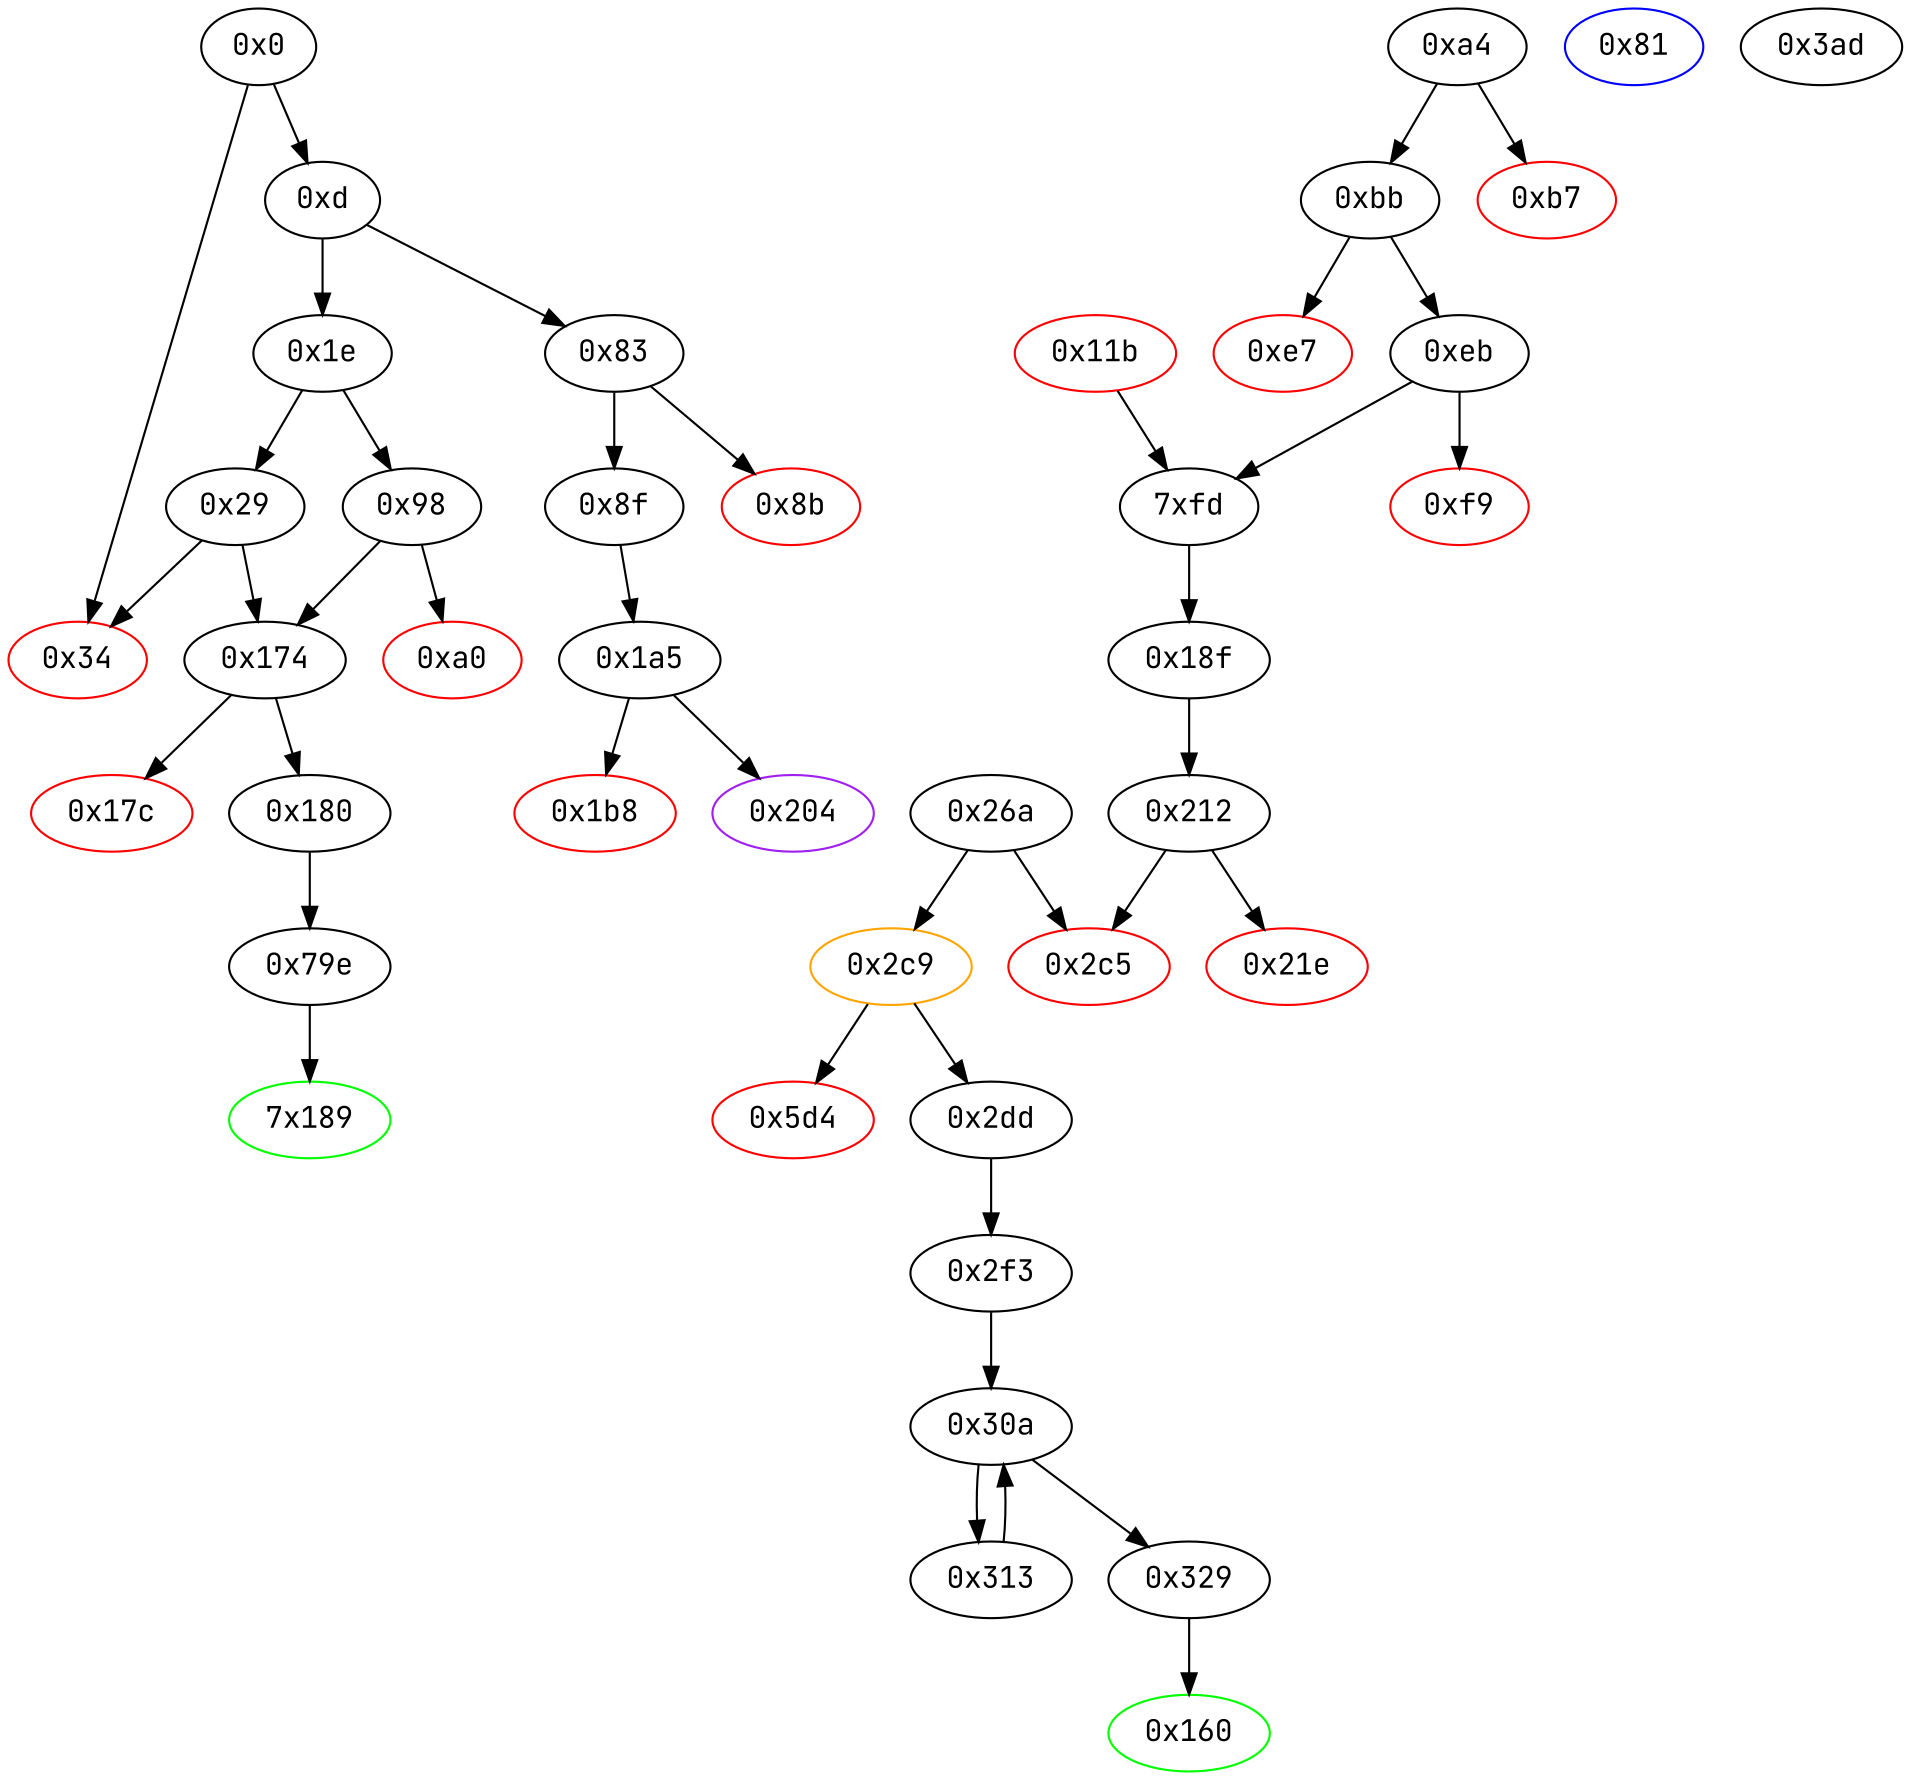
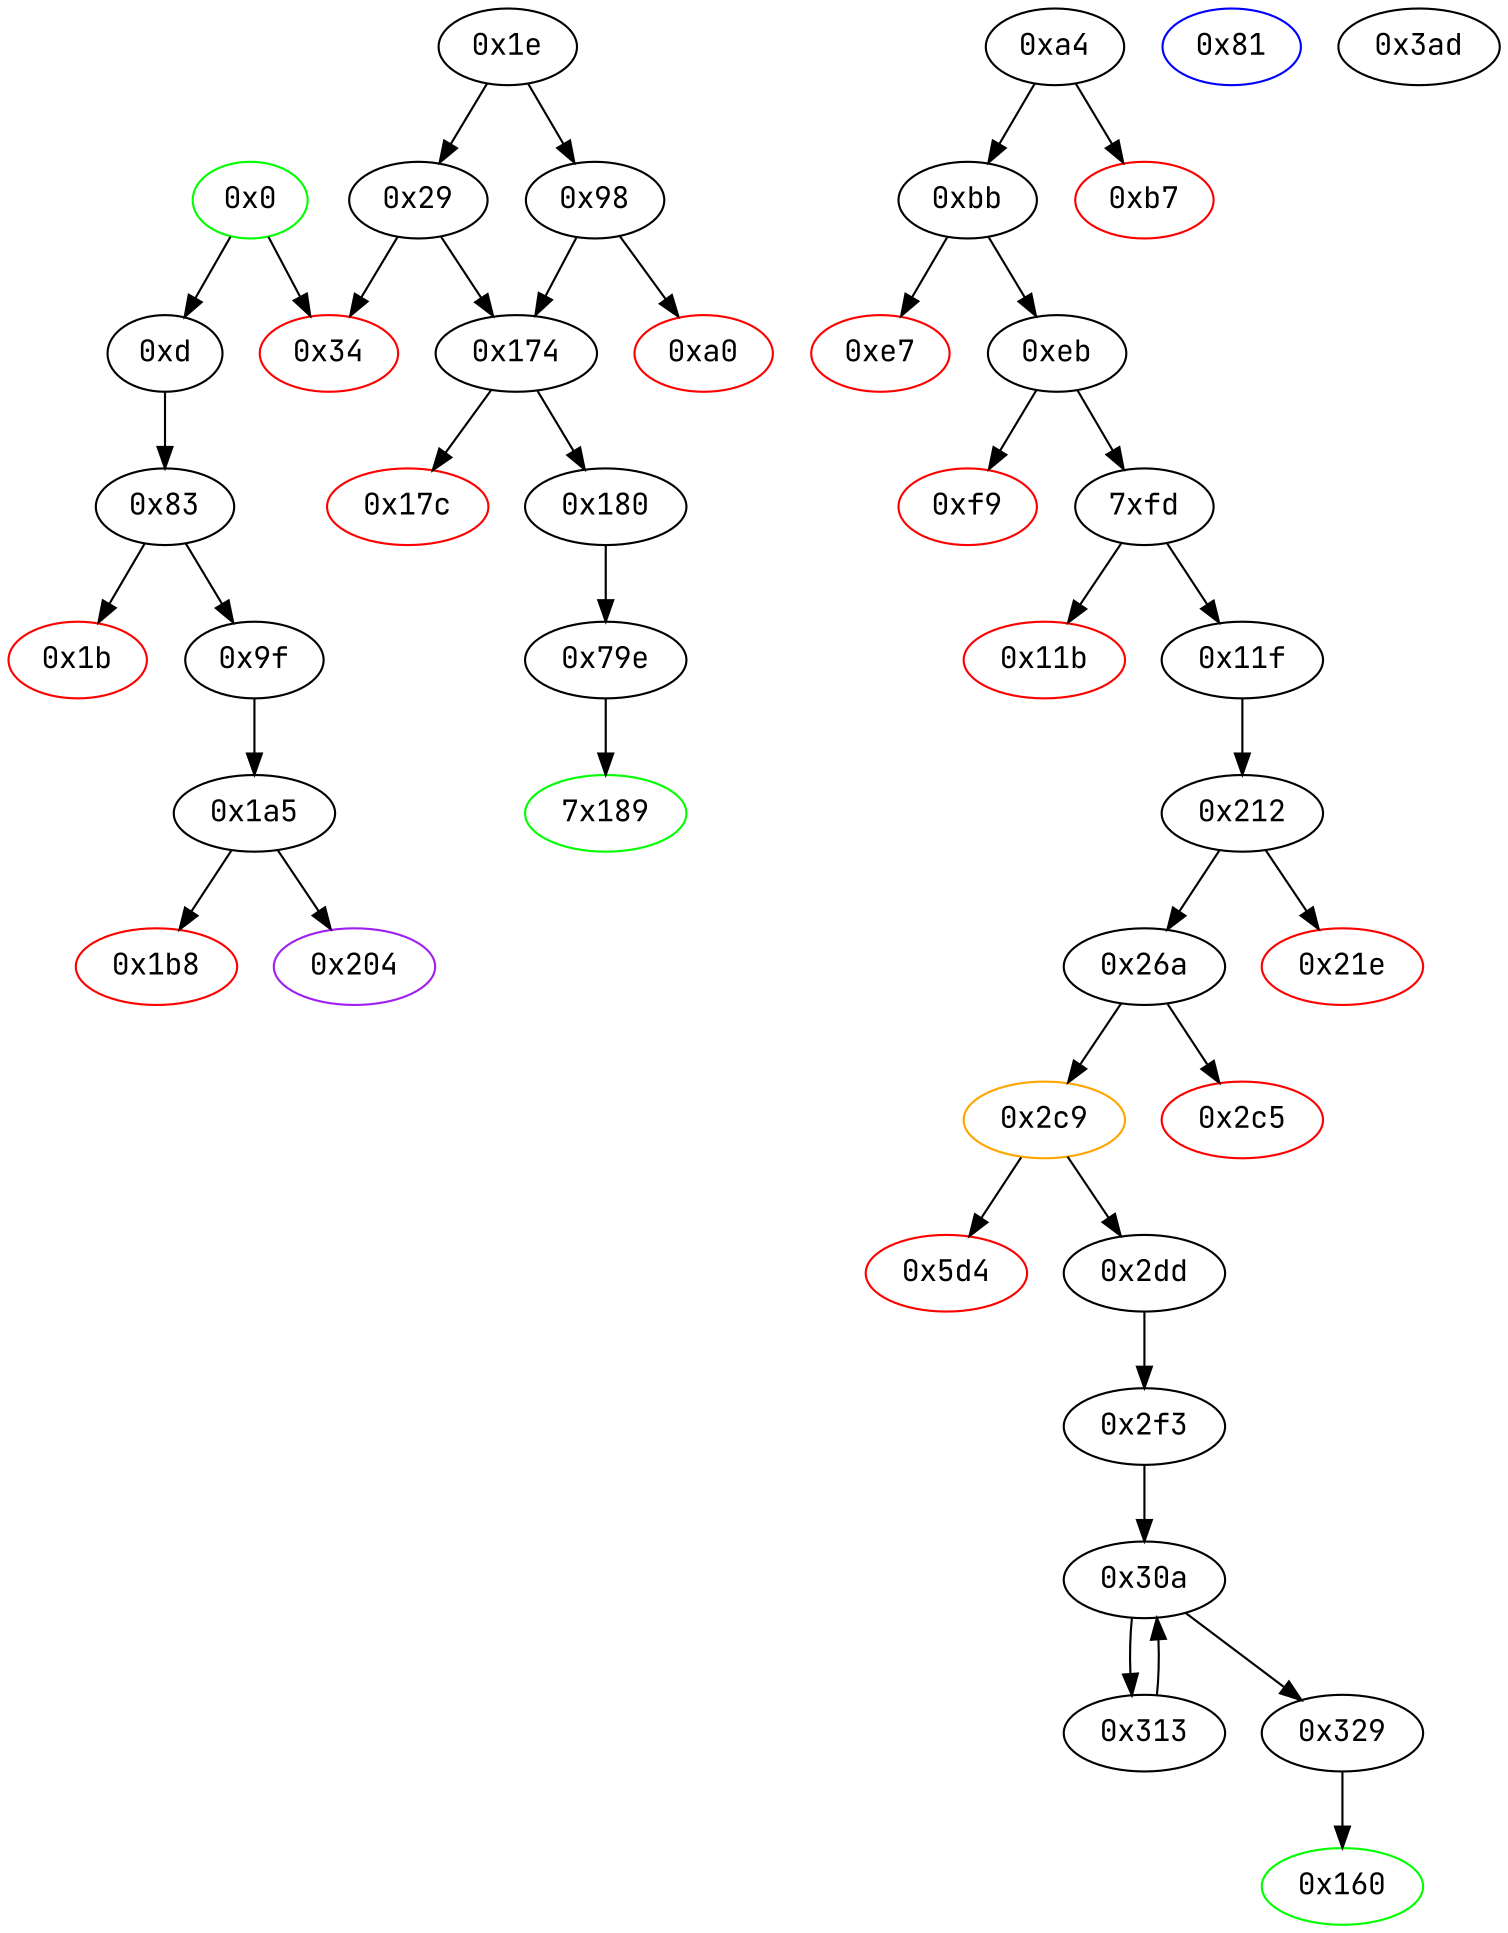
node "0x0": color black -> green
edge "0xd" -> "0x1e": removed
edge "0x11b" -> "7xfd": reversed
node "0x8f": label "0x8f" -> "0x9f"
node "0x8b": label "0x8b" -> "0x1b"
node "0x18f": label "0x18f" -> "0x11f"
edge "0x212" -> "0x2c5": now "0x212" -> "0x26a"
